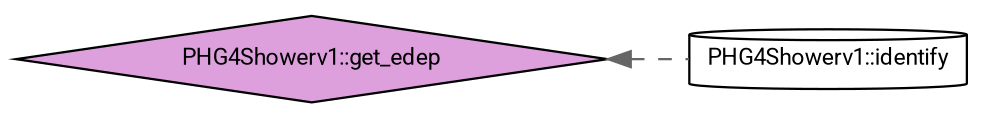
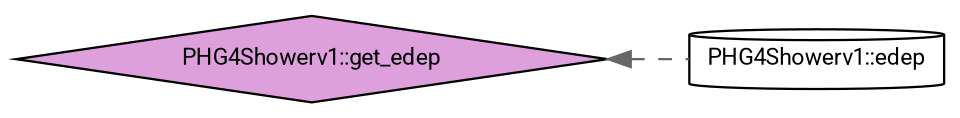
node "PHG4Showerv1::identify": label "PHG4Showerv1::identify" -> "PHG4Showerv1::edep"
